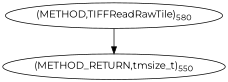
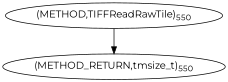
node "(METHOD,TIFFReadRawTile)": text "580" -> "550"
